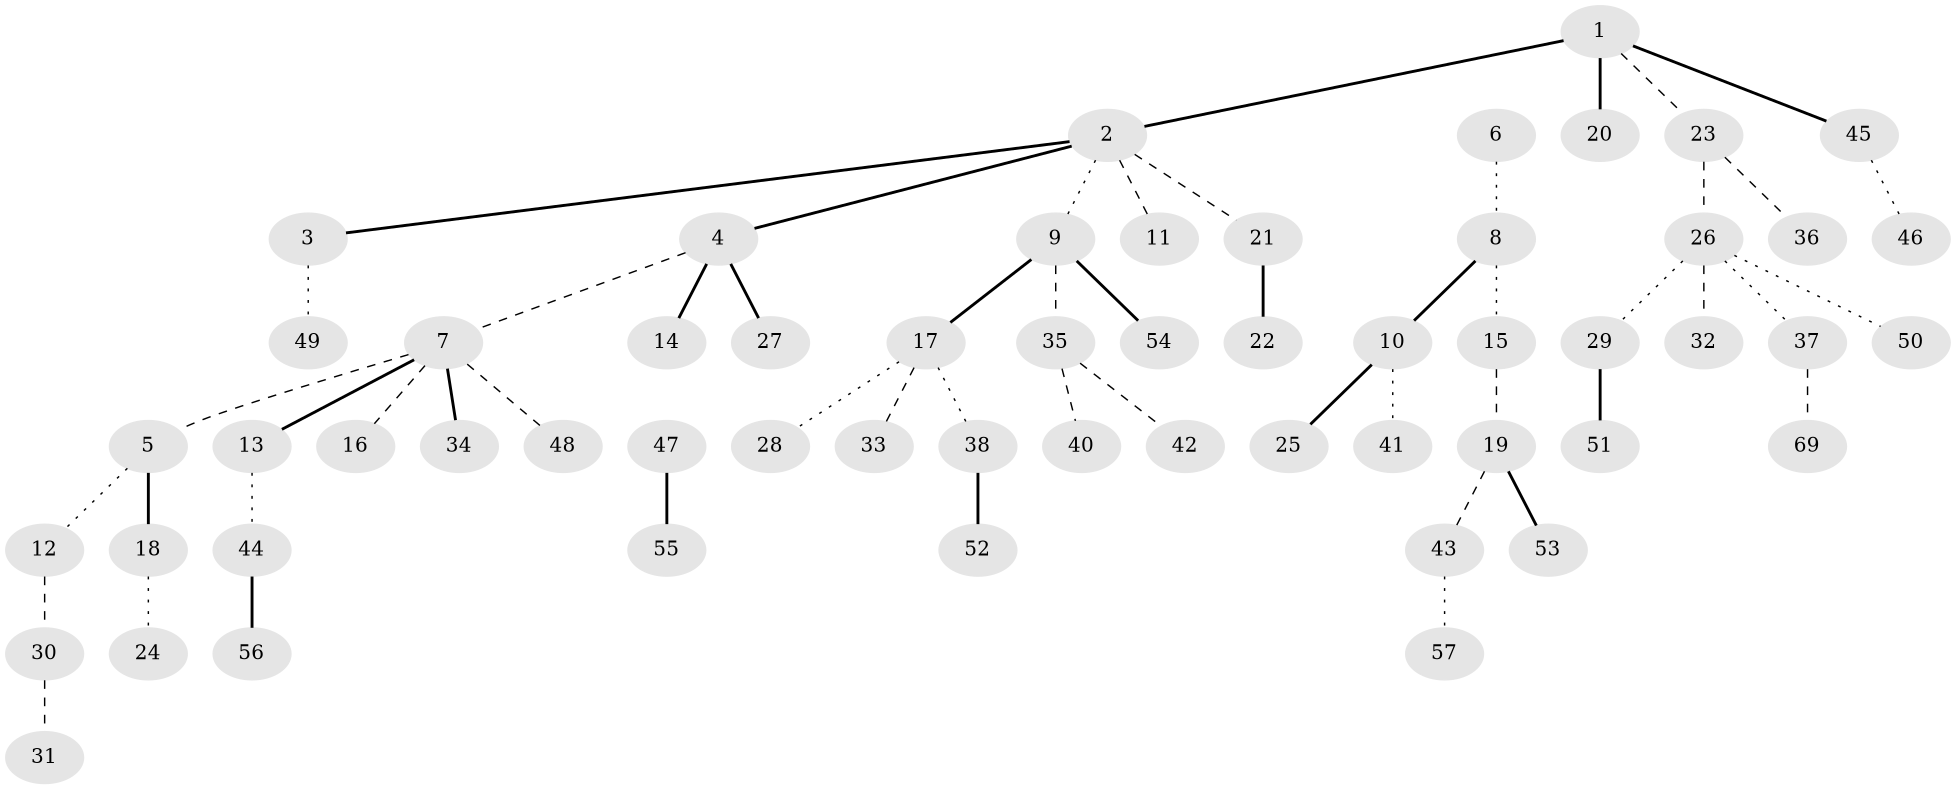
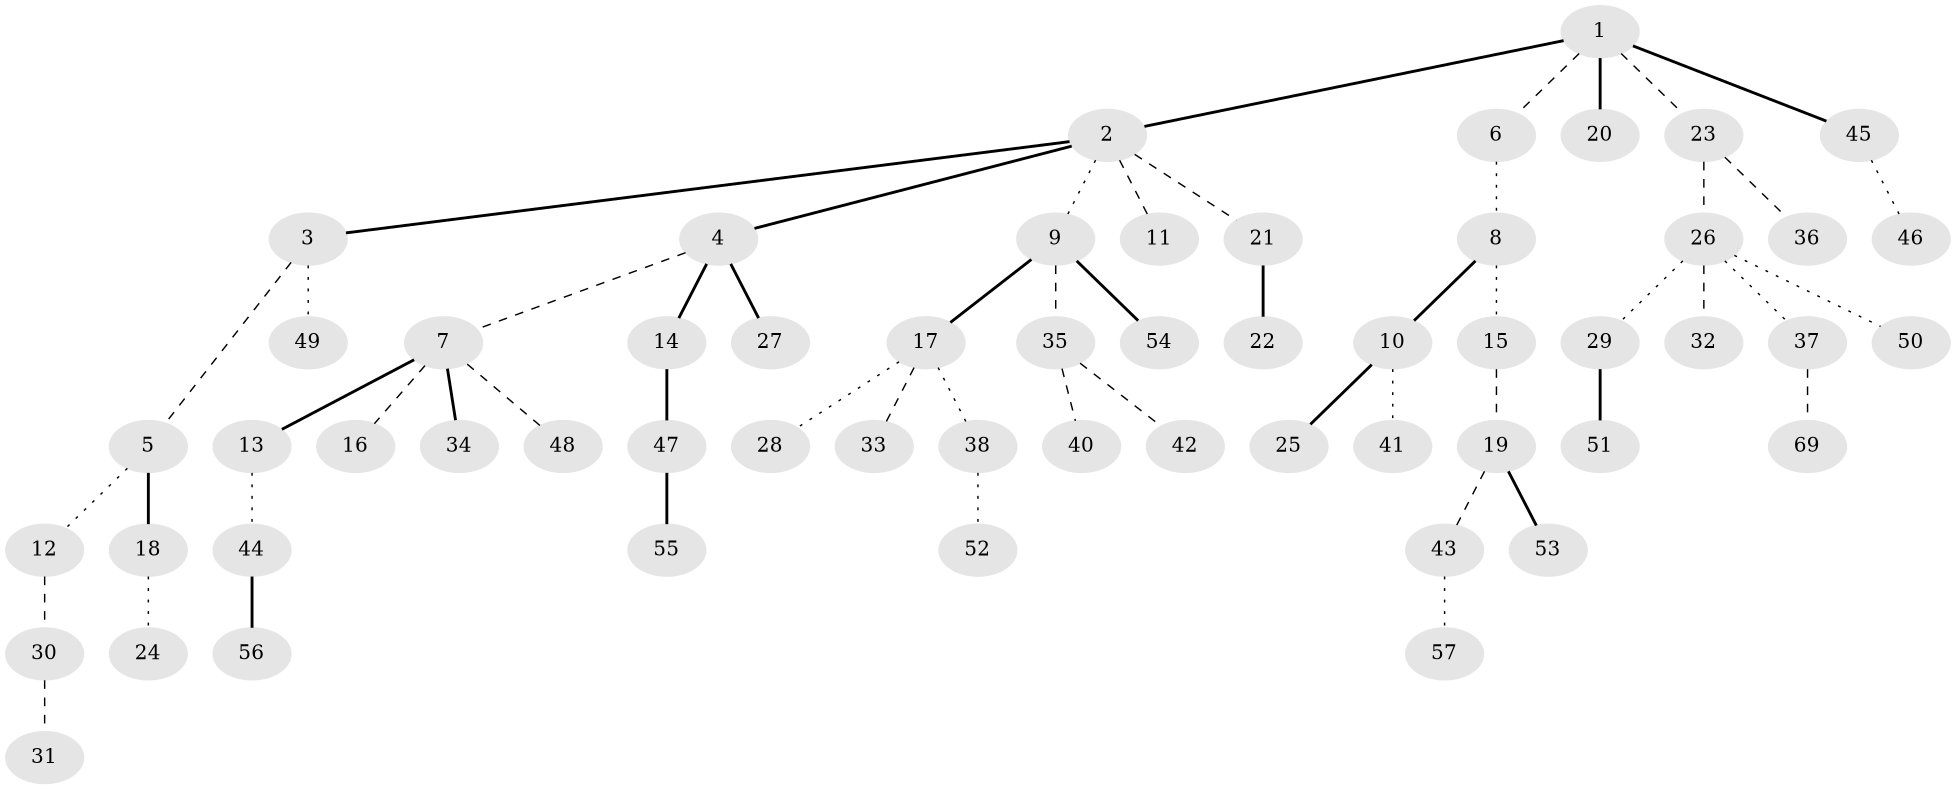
edge "1" -- "6": added
edge "7" -- "5": now "3" -- "5"
edge "14" -- "47": added
edge "38" -- "52": style bold -> dotted
